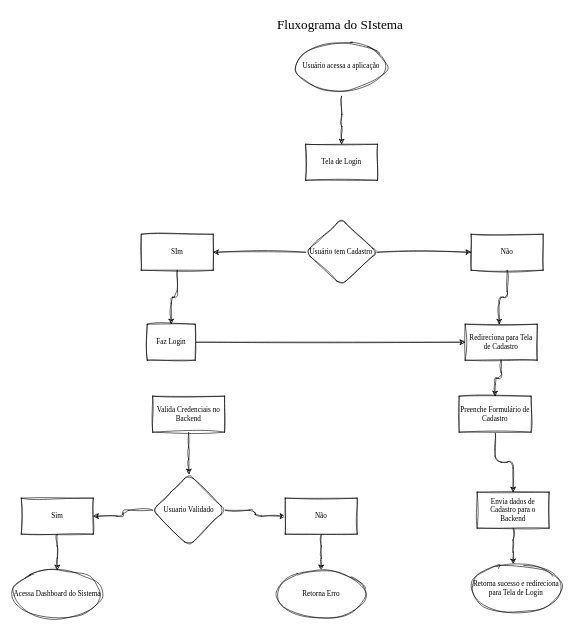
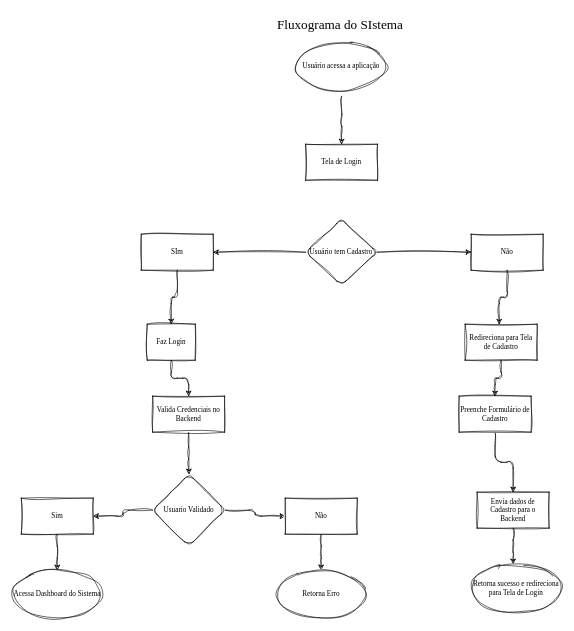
edge "Faz Login" -> "Redireciona para Tela de Cadastro": now "Faz Login" -> "Valida Credenciais no Backend"
